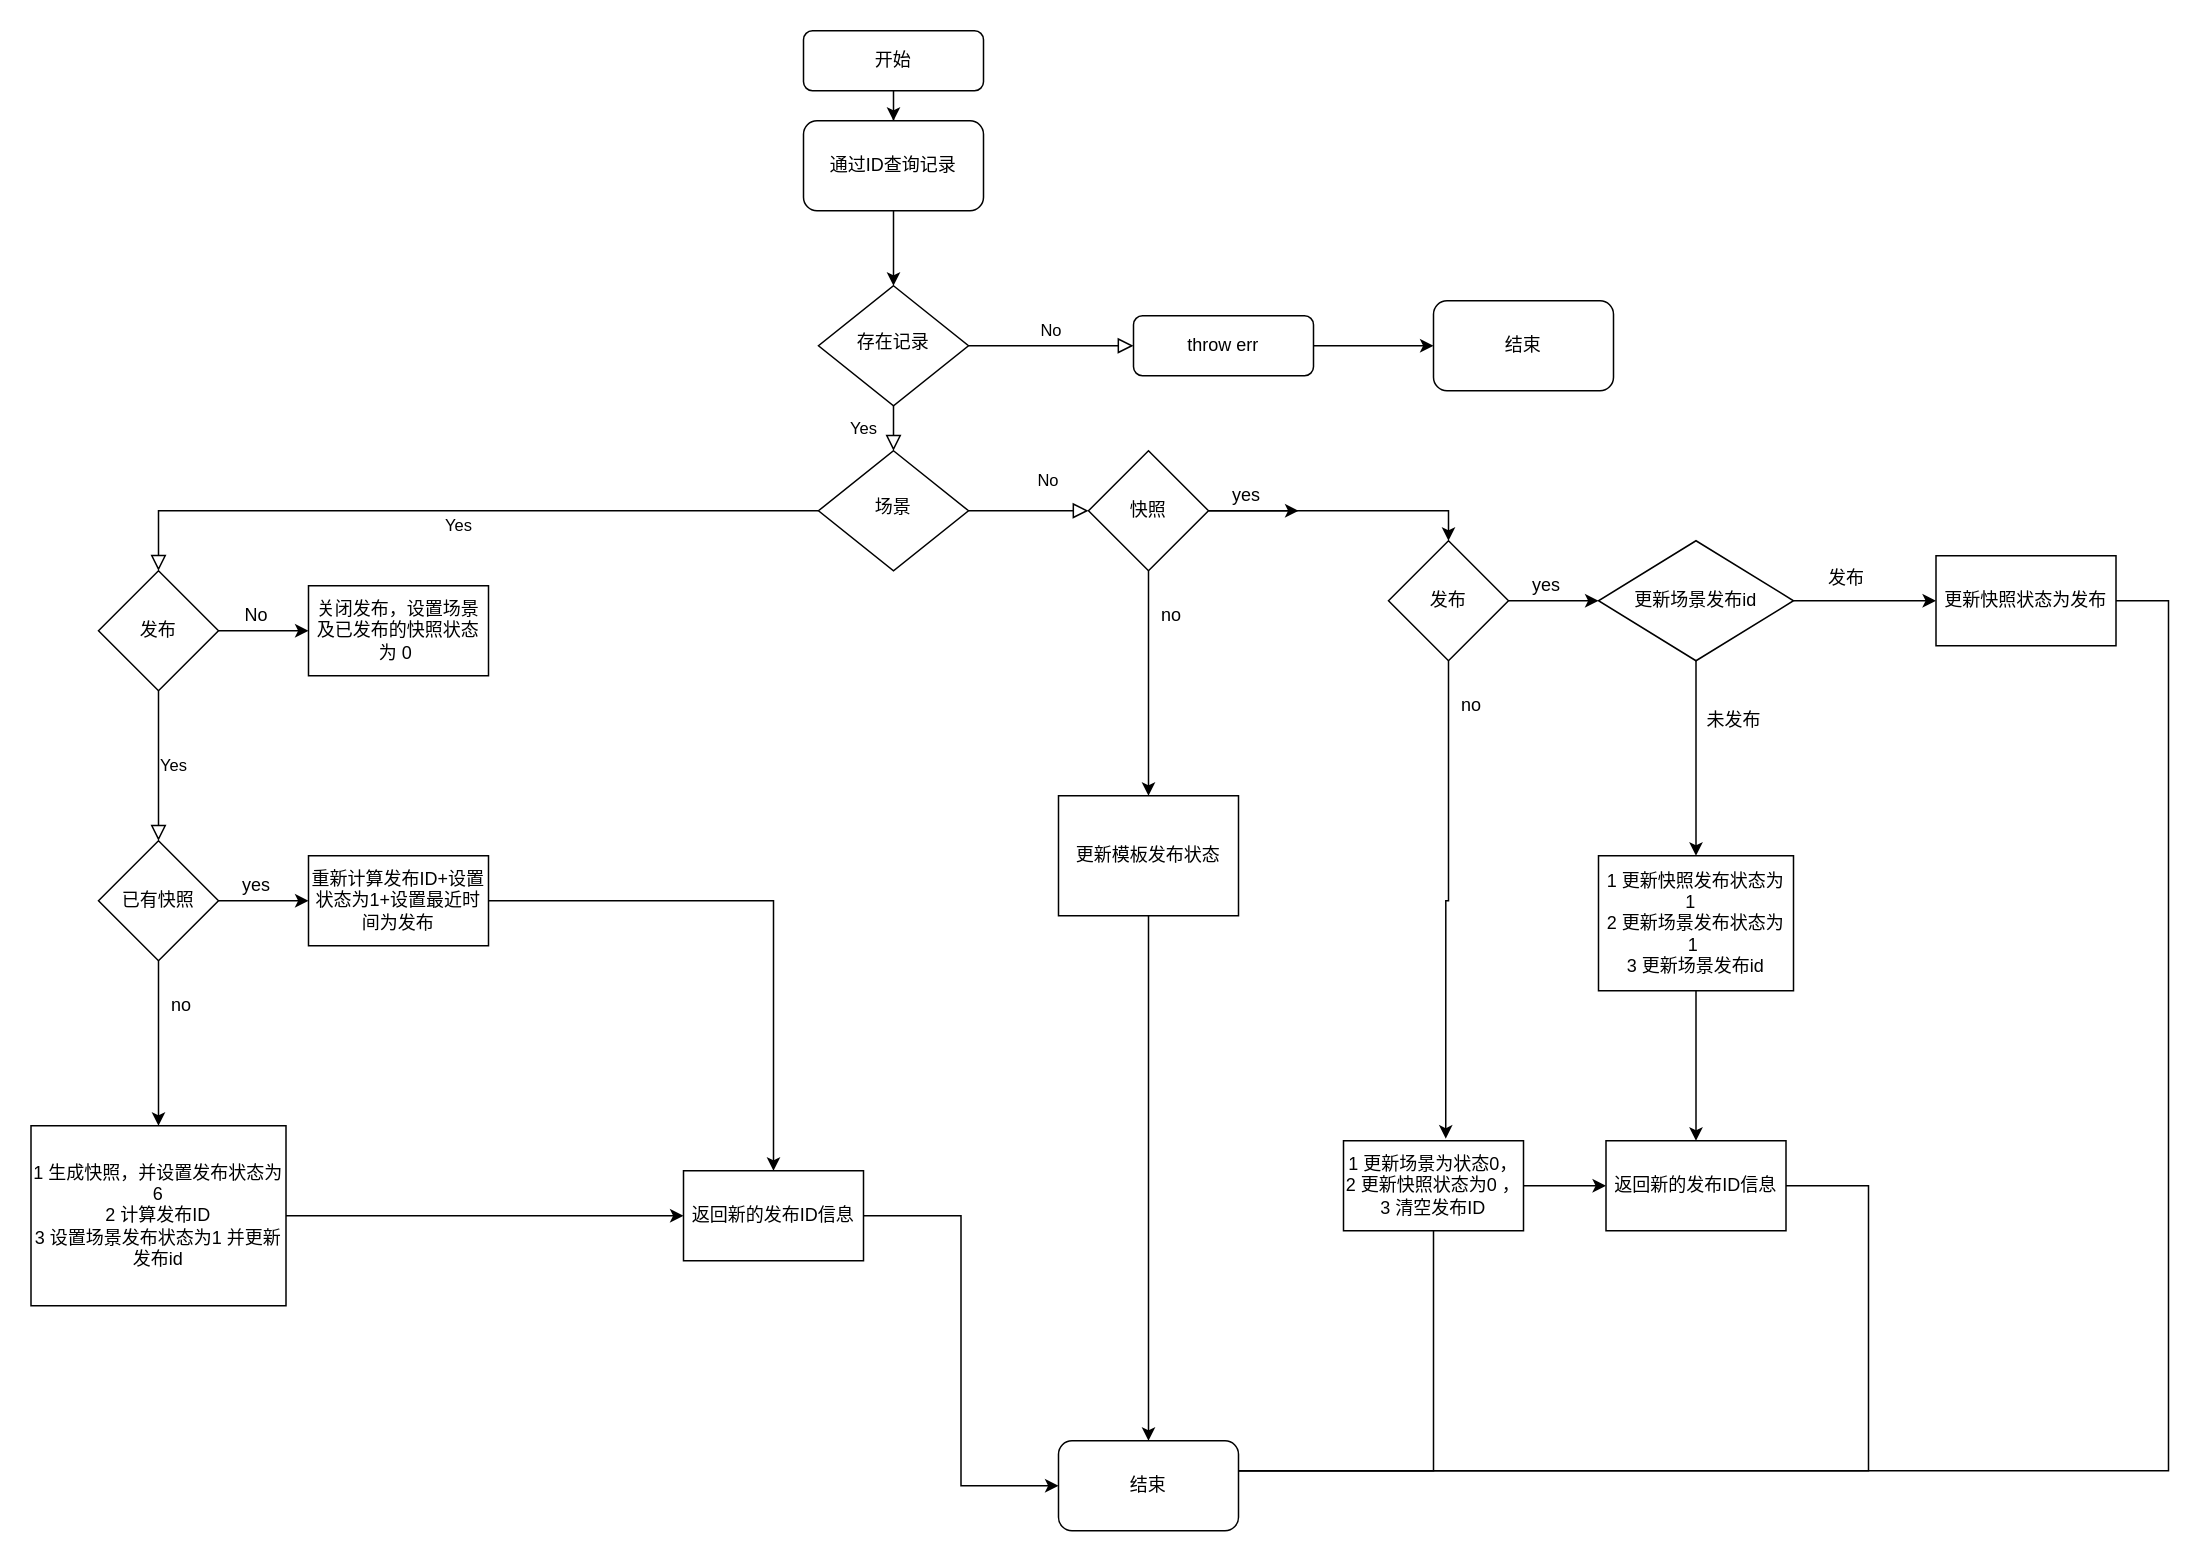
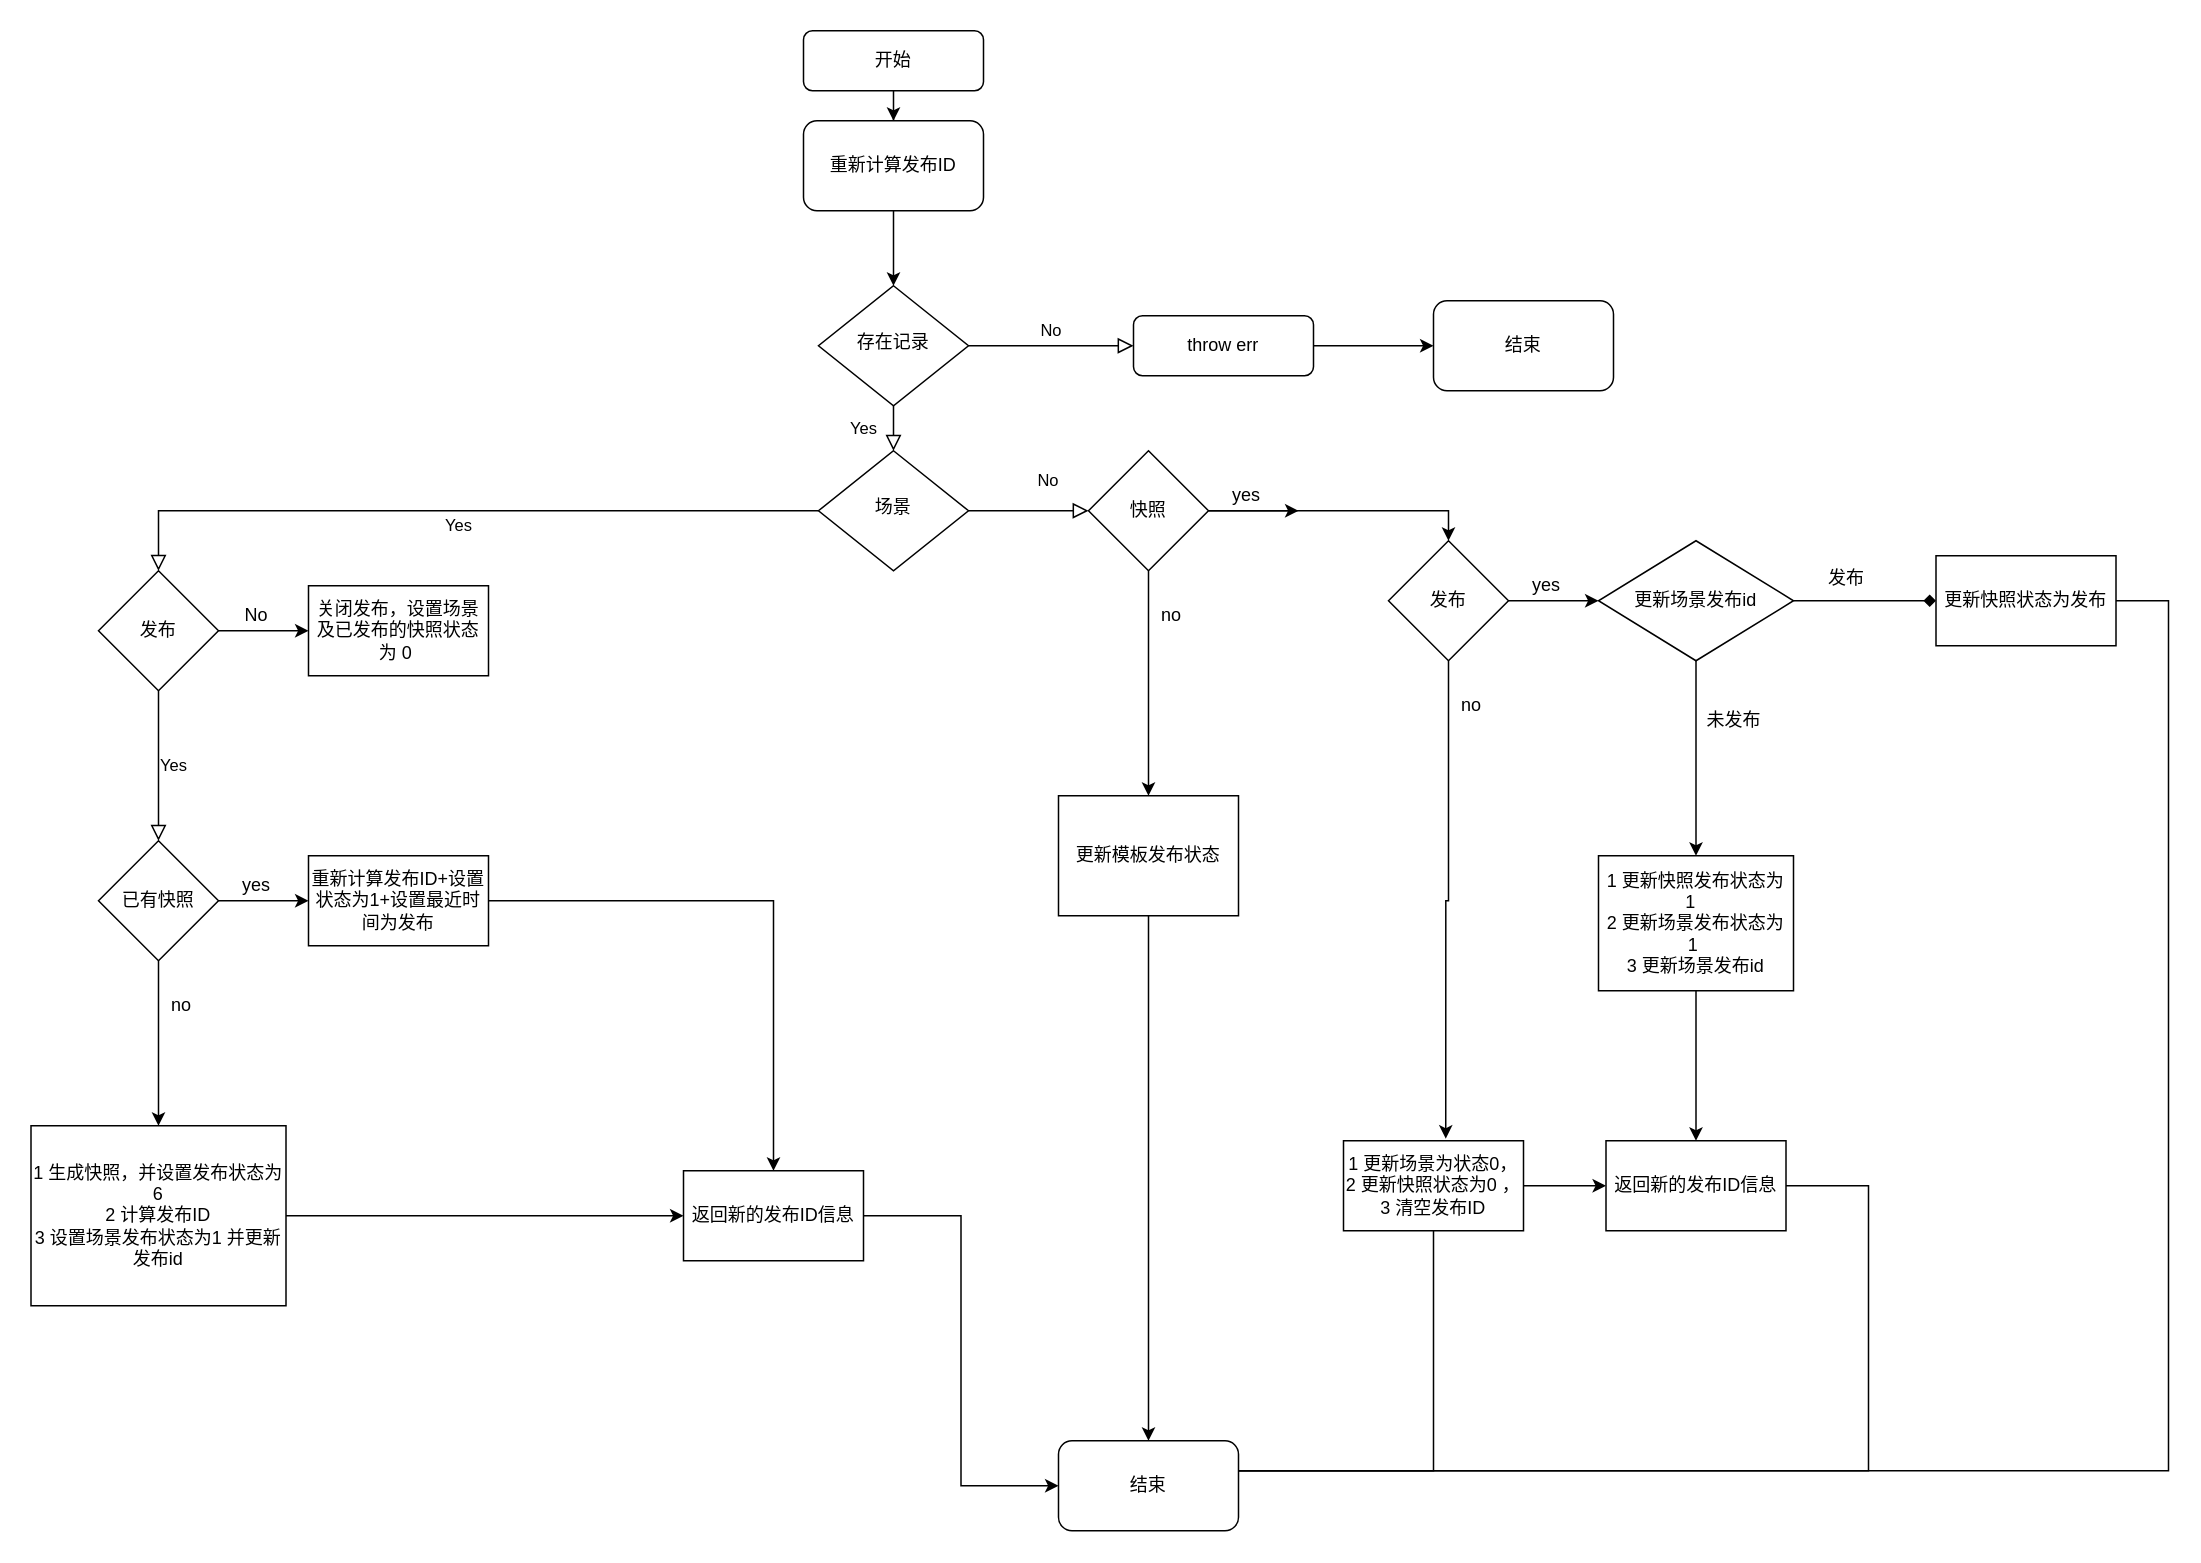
node "通过ID查询记录": label "通过ID查询记录" -> "重新计算发布ID"
edge "更新场景发布id" -> "更新快照状态为发布": arrowhead classic -> diamond
